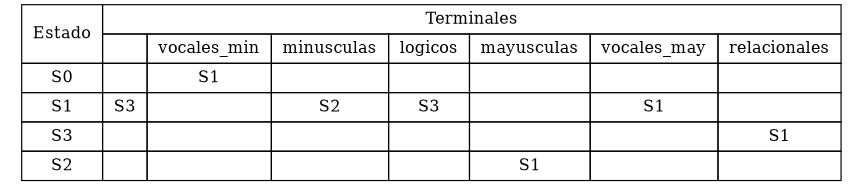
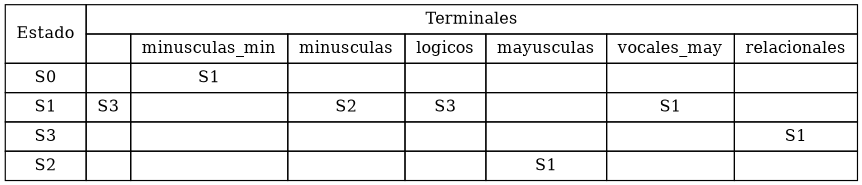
node "Estado": text "vocales_min" -> "minusculas_min"
